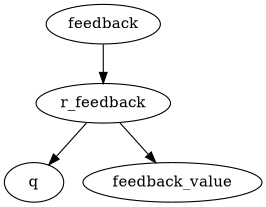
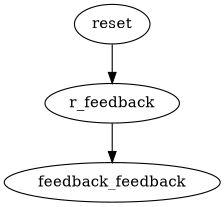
node "feedback": label "feedback" -> "reset"
node "q": removed
node "feedback_value": label "feedback_value" -> "feedback_feedback"
